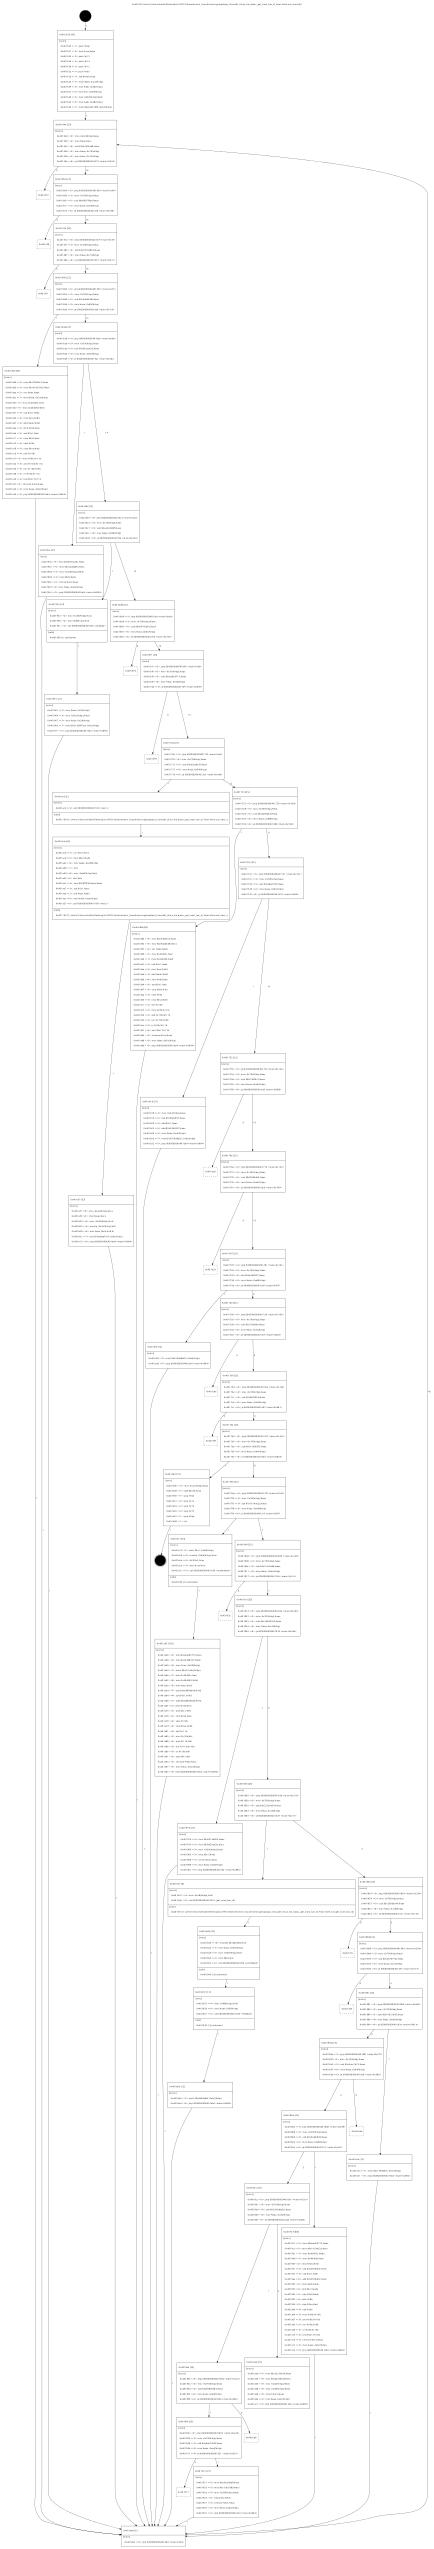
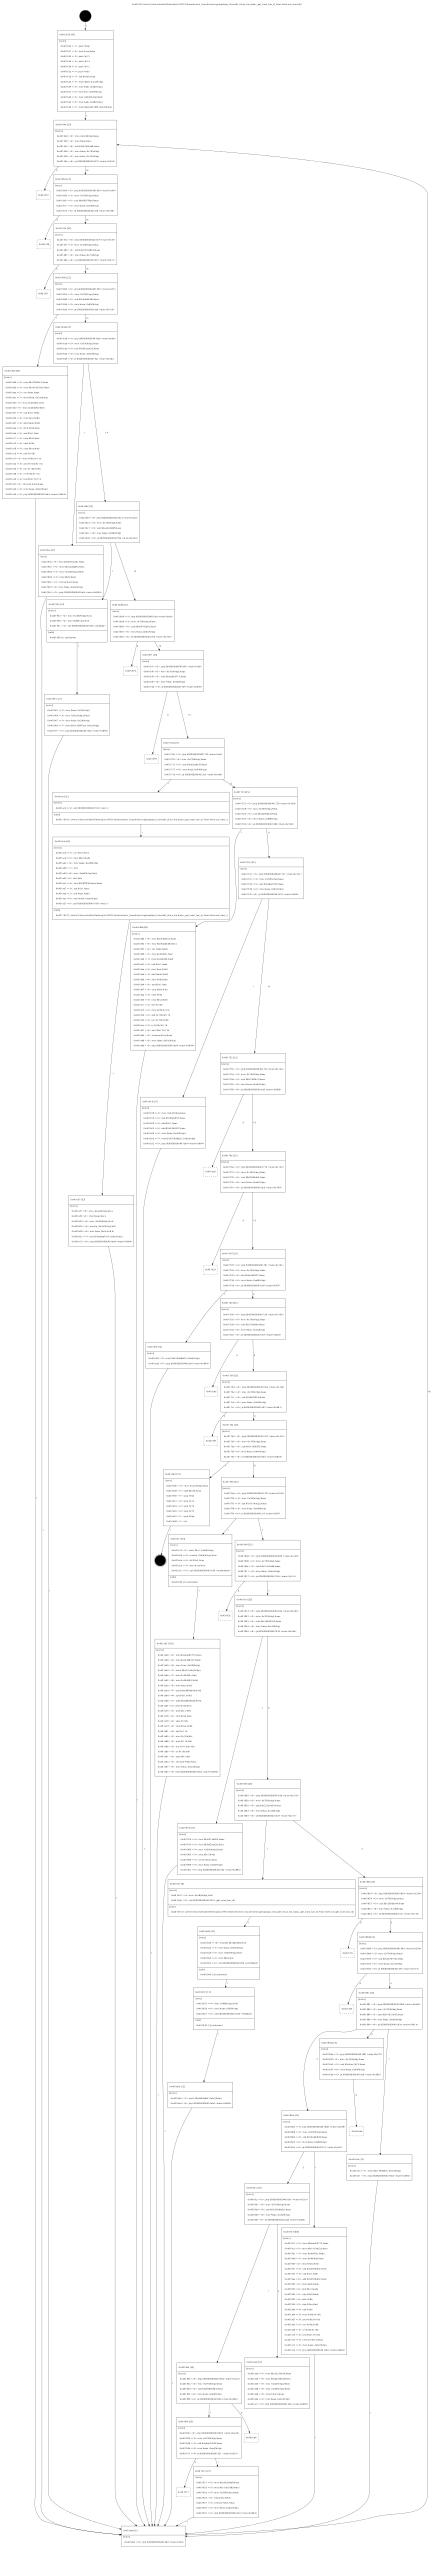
edge "0x40189a [25]" -> "0x4018b3 [25]": now "0x401881 [25]" -> "0x4018b3 [25]"
